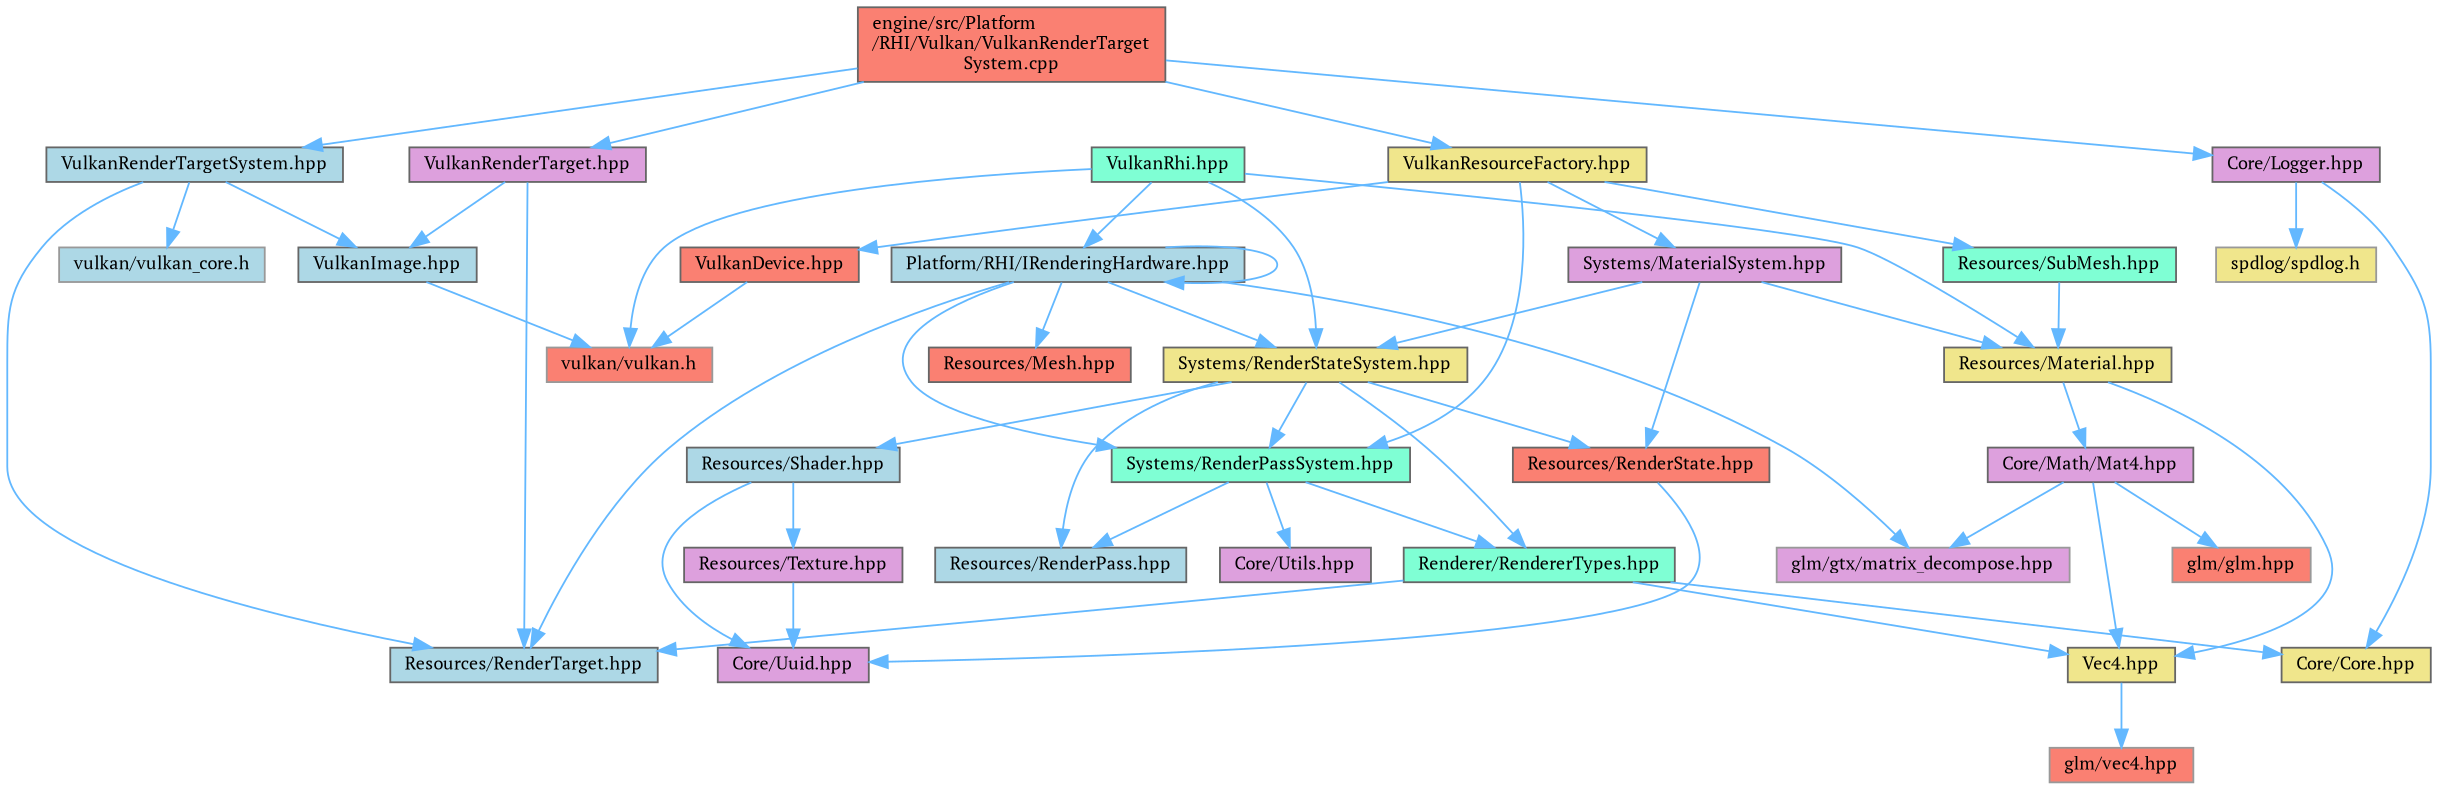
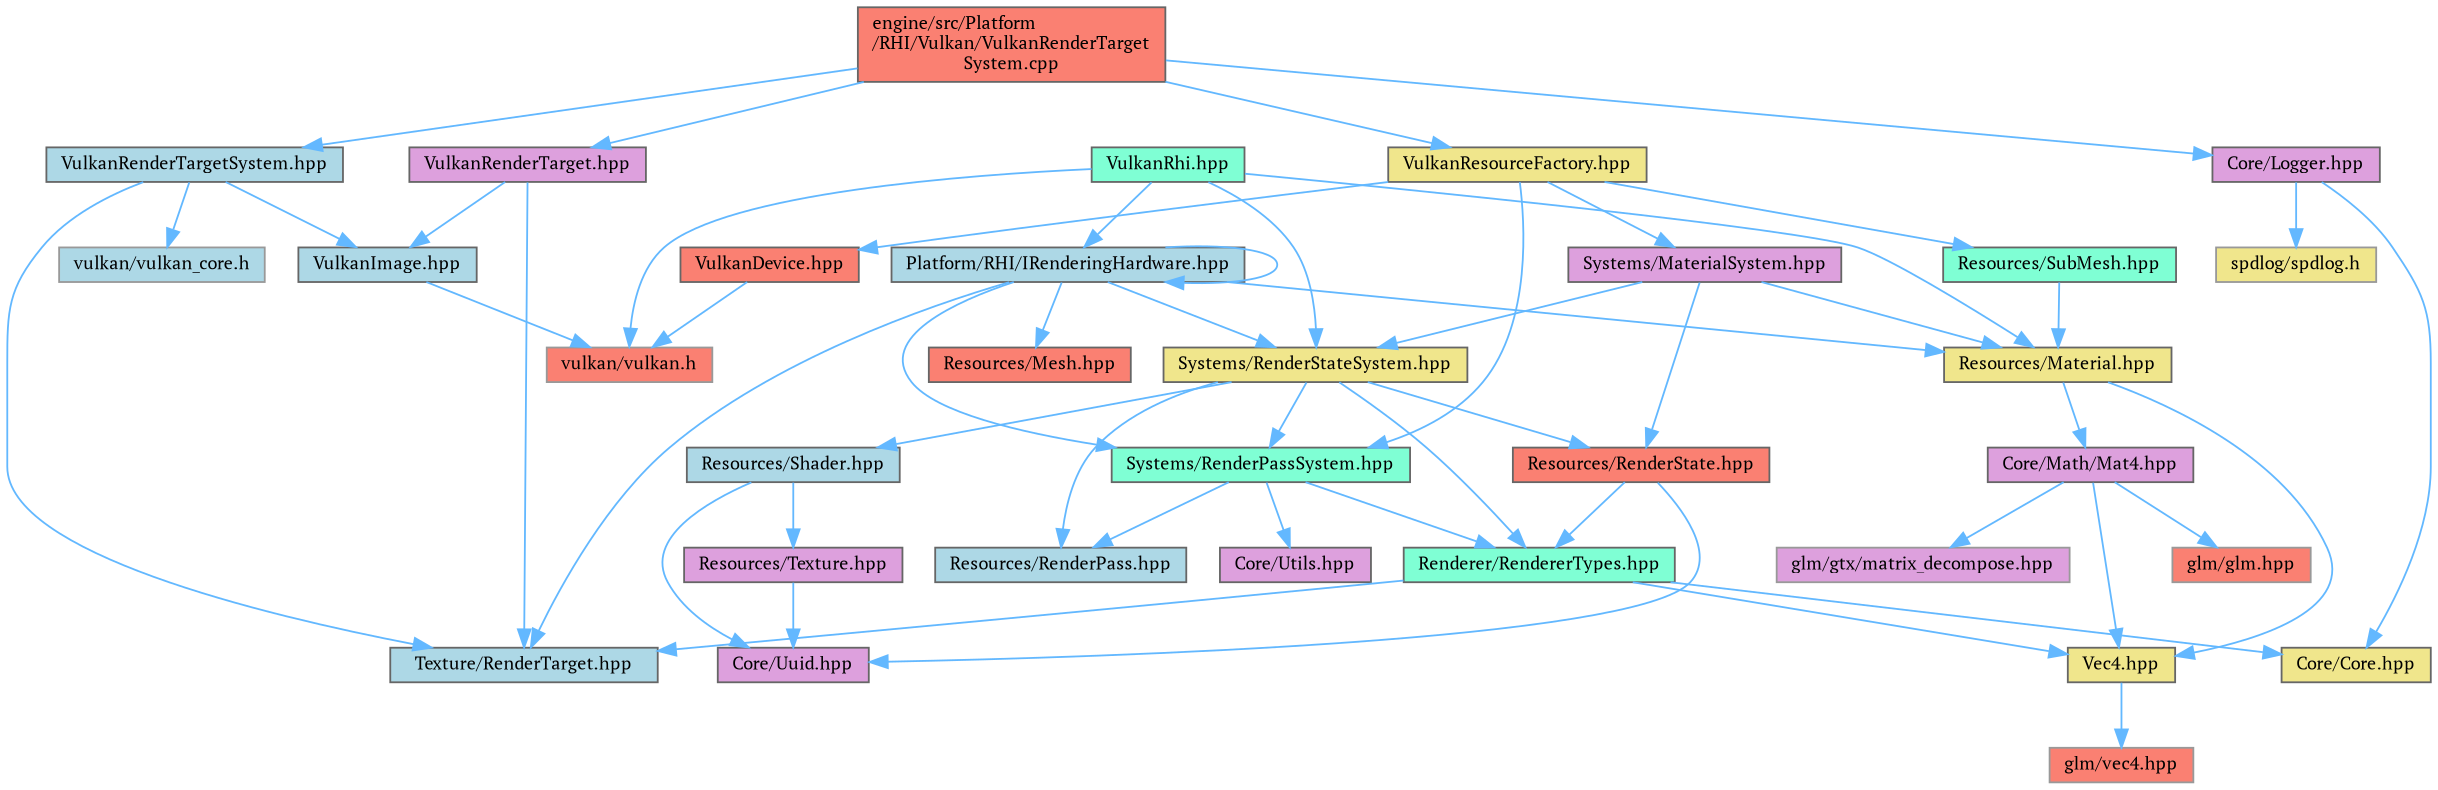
edge "Platform/RHI/IRenderingHardware.hpp" -> "glm/gtx/matrix_decompose.hpp": now "Platform/RHI/IRenderingHardware.hpp" -> "Resources/Material.hpp"
edge "Resources/RenderState.hpp" -> "Renderer/RendererTypes.hpp": added
node "Resources/RenderTarget.hpp": label "Resources/RenderTarget.hpp" -> "Texture/RenderTarget.hpp"
